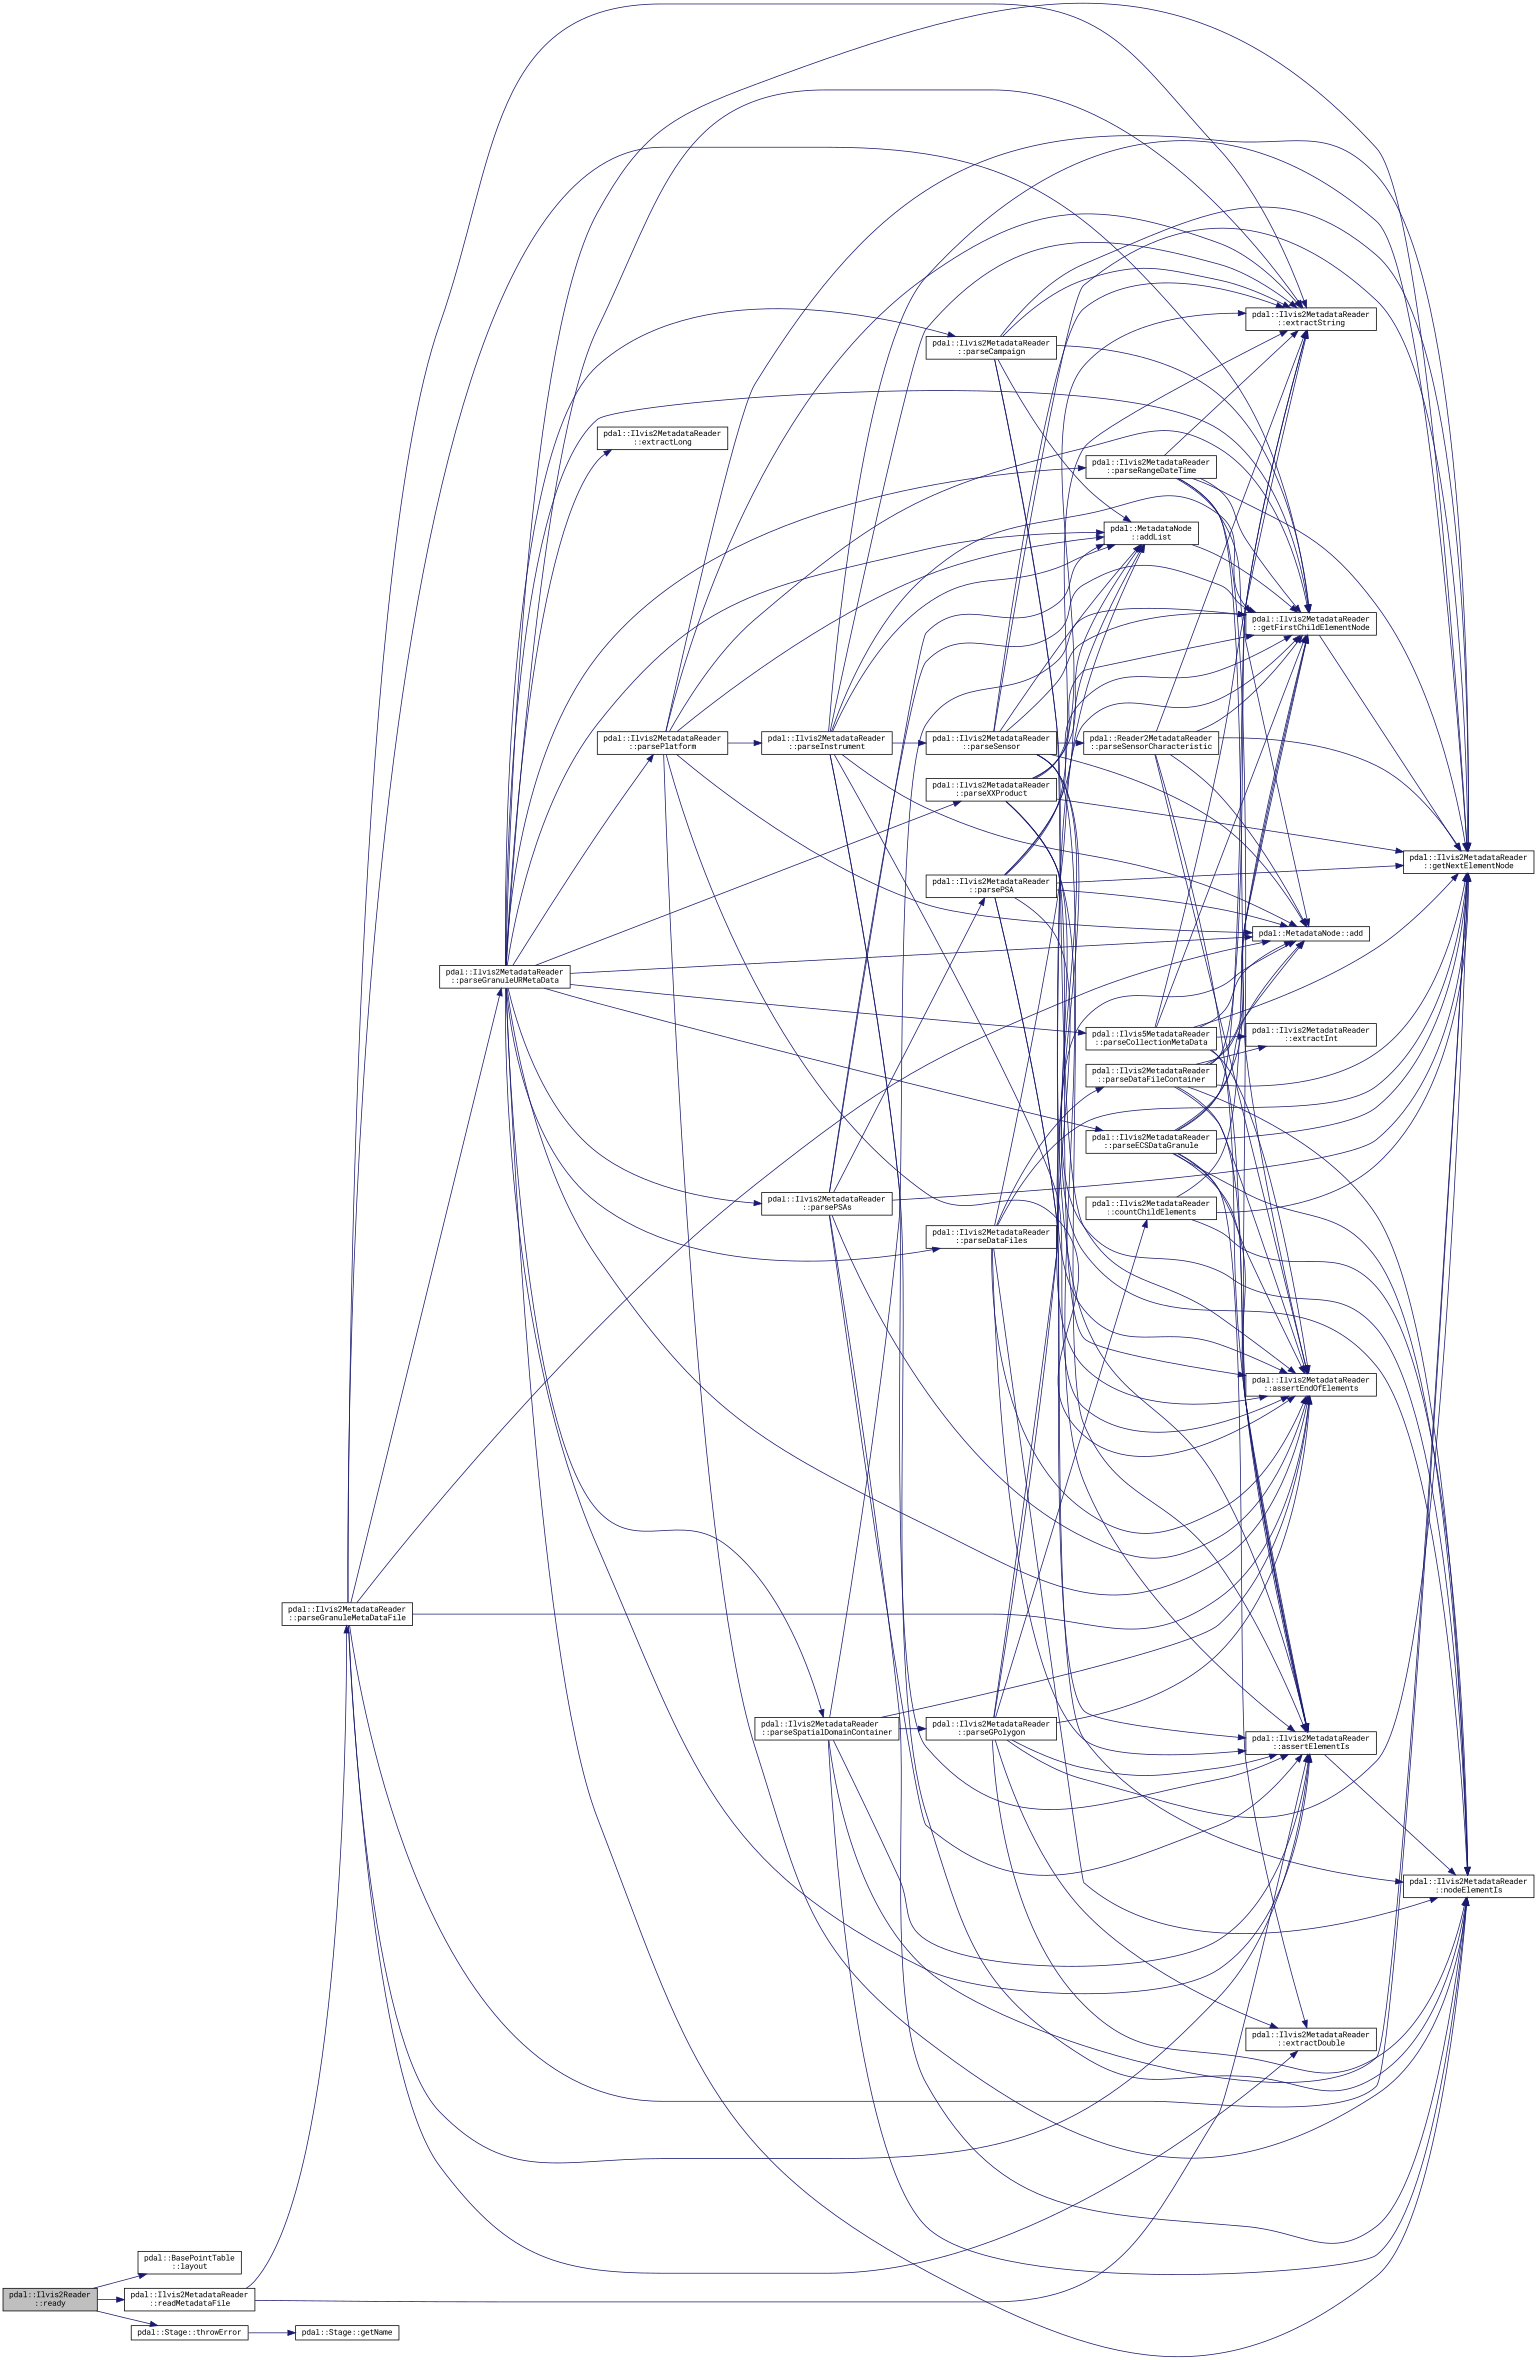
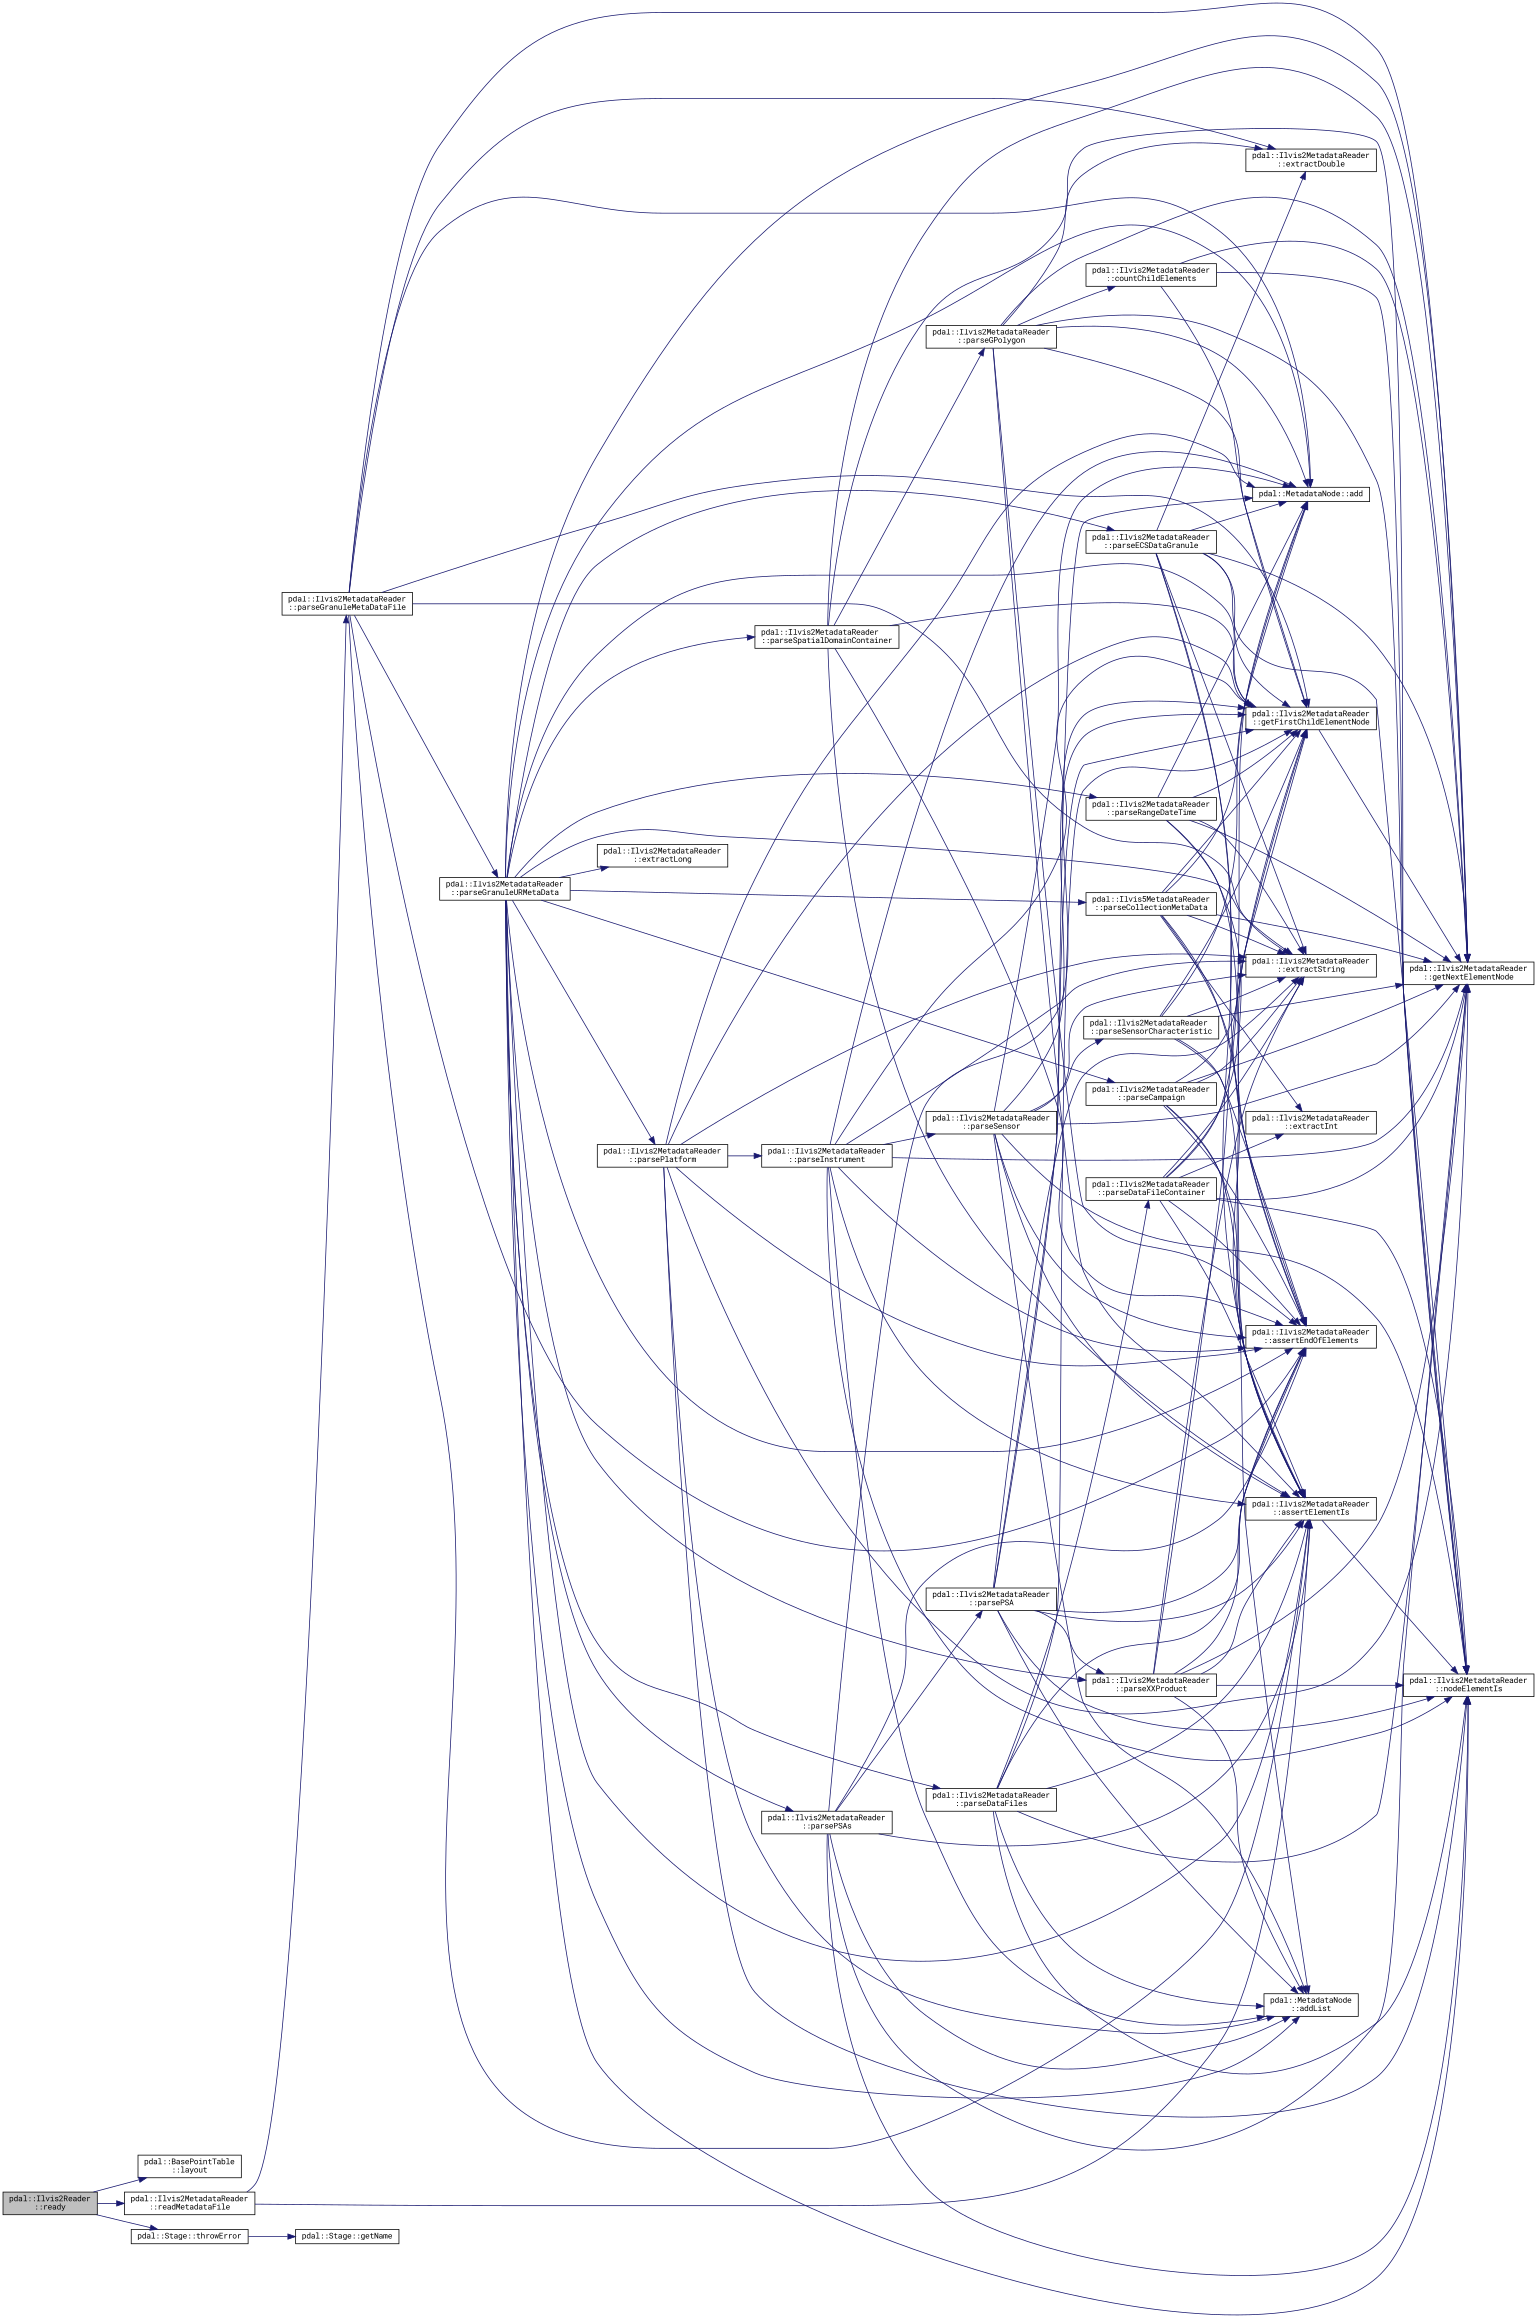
edge "pdal::MetadataNode ::addList" -> "pdal::Ilvis2MetadataReader ::getFirstChildElementNode": now "pdal::Ilvis2MetadataReader ::parseDataFiles" -> "pdal::Ilvis2MetadataReader ::getFirstChildElementNode"
node "pdal::Reader2MetadataReader ::parseSensorCharacteristic": label "pdal::Reader2MetadataReader ::parseSensorCharacteristic" -> "pdal::Ilvis2MetadataReader ::parseSensorCharacteristic"
edge "pdal::Ilvis2MetadataReader ::parsePSA" -> "pdal::Ilvis2MetadataReader ::getNextElementNode": now "pdal::Ilvis2MetadataReader ::parsePSA" -> "pdal::Ilvis2MetadataReader ::parseXXProduct"
